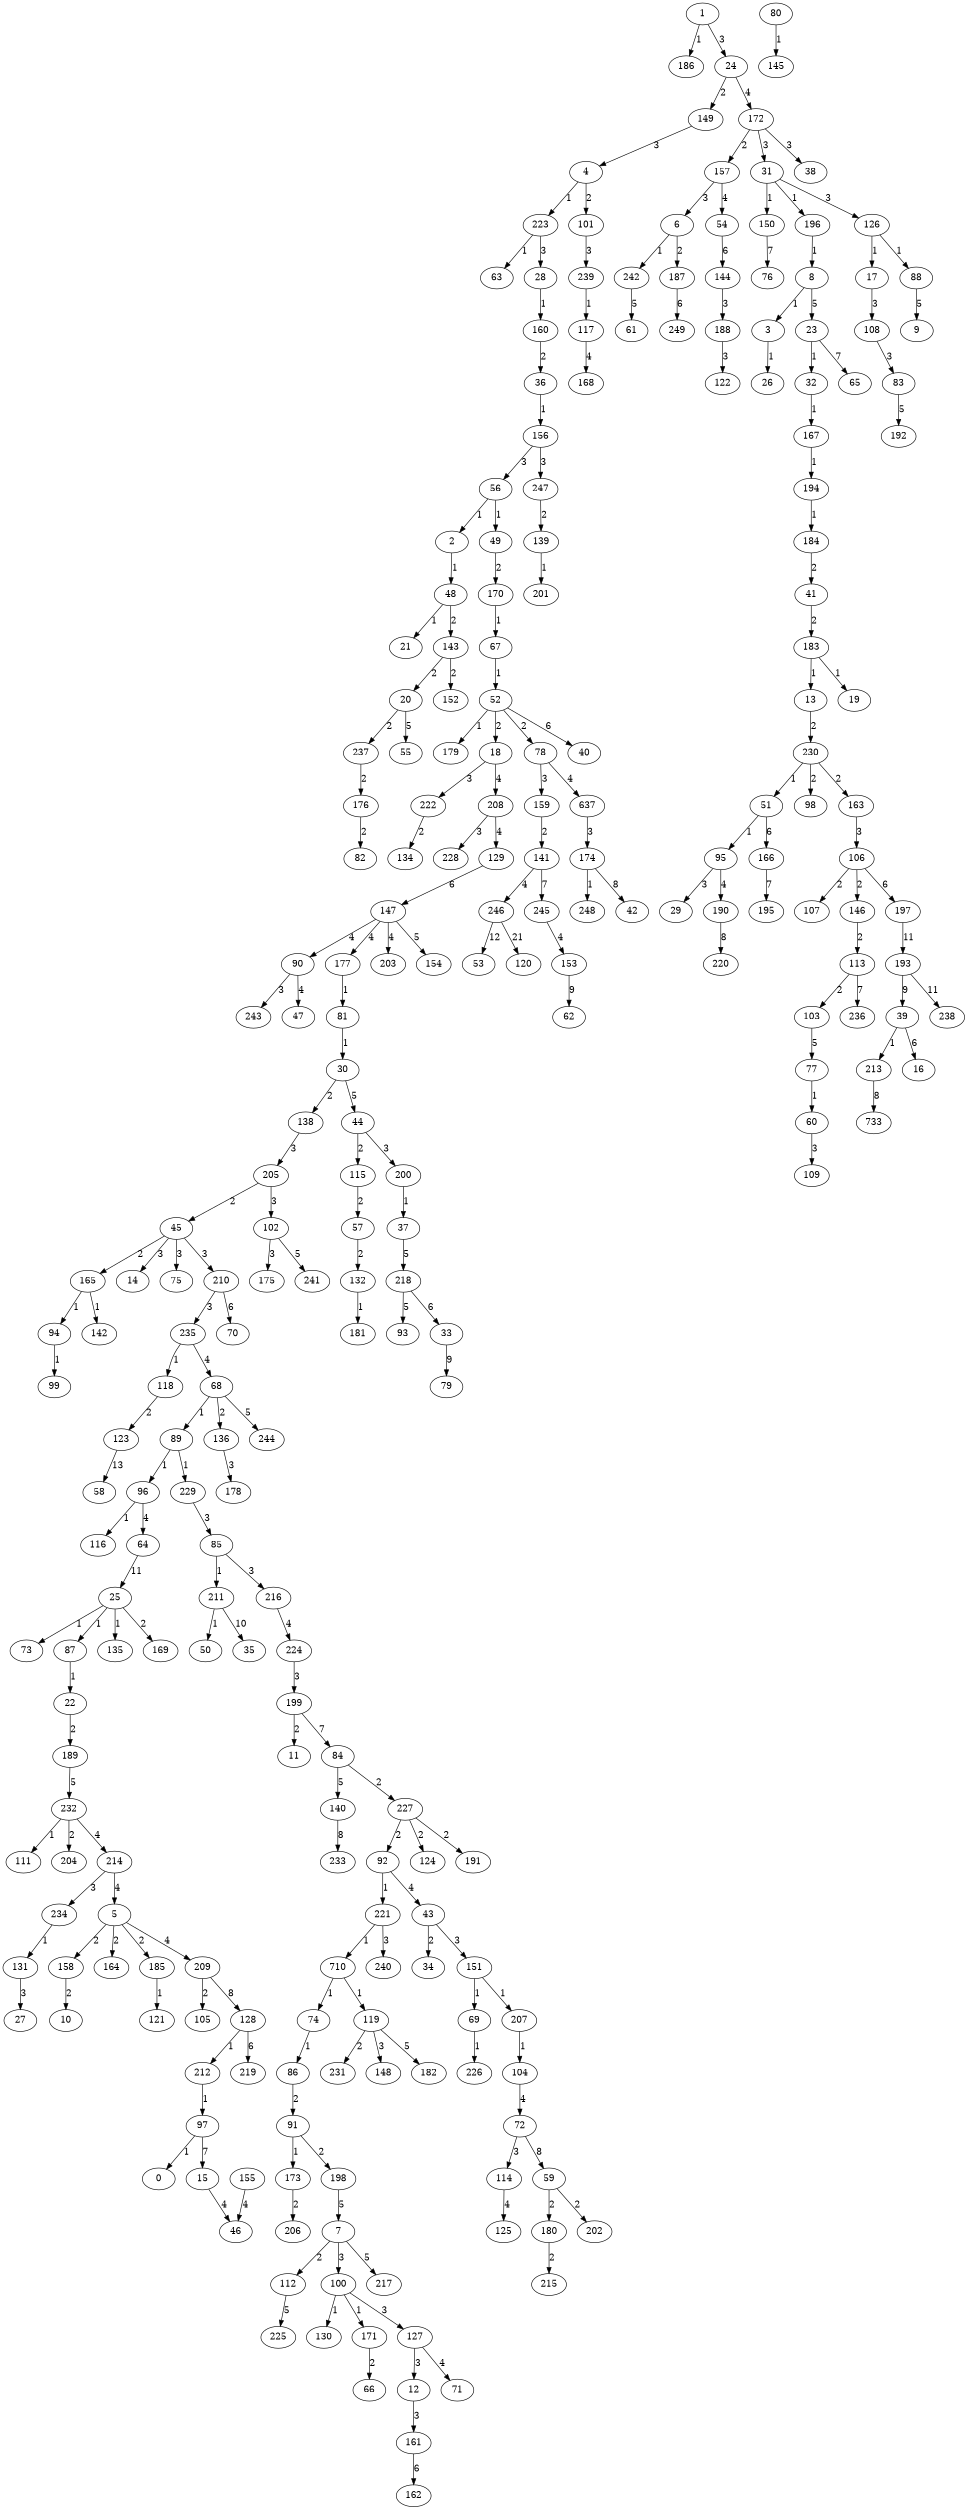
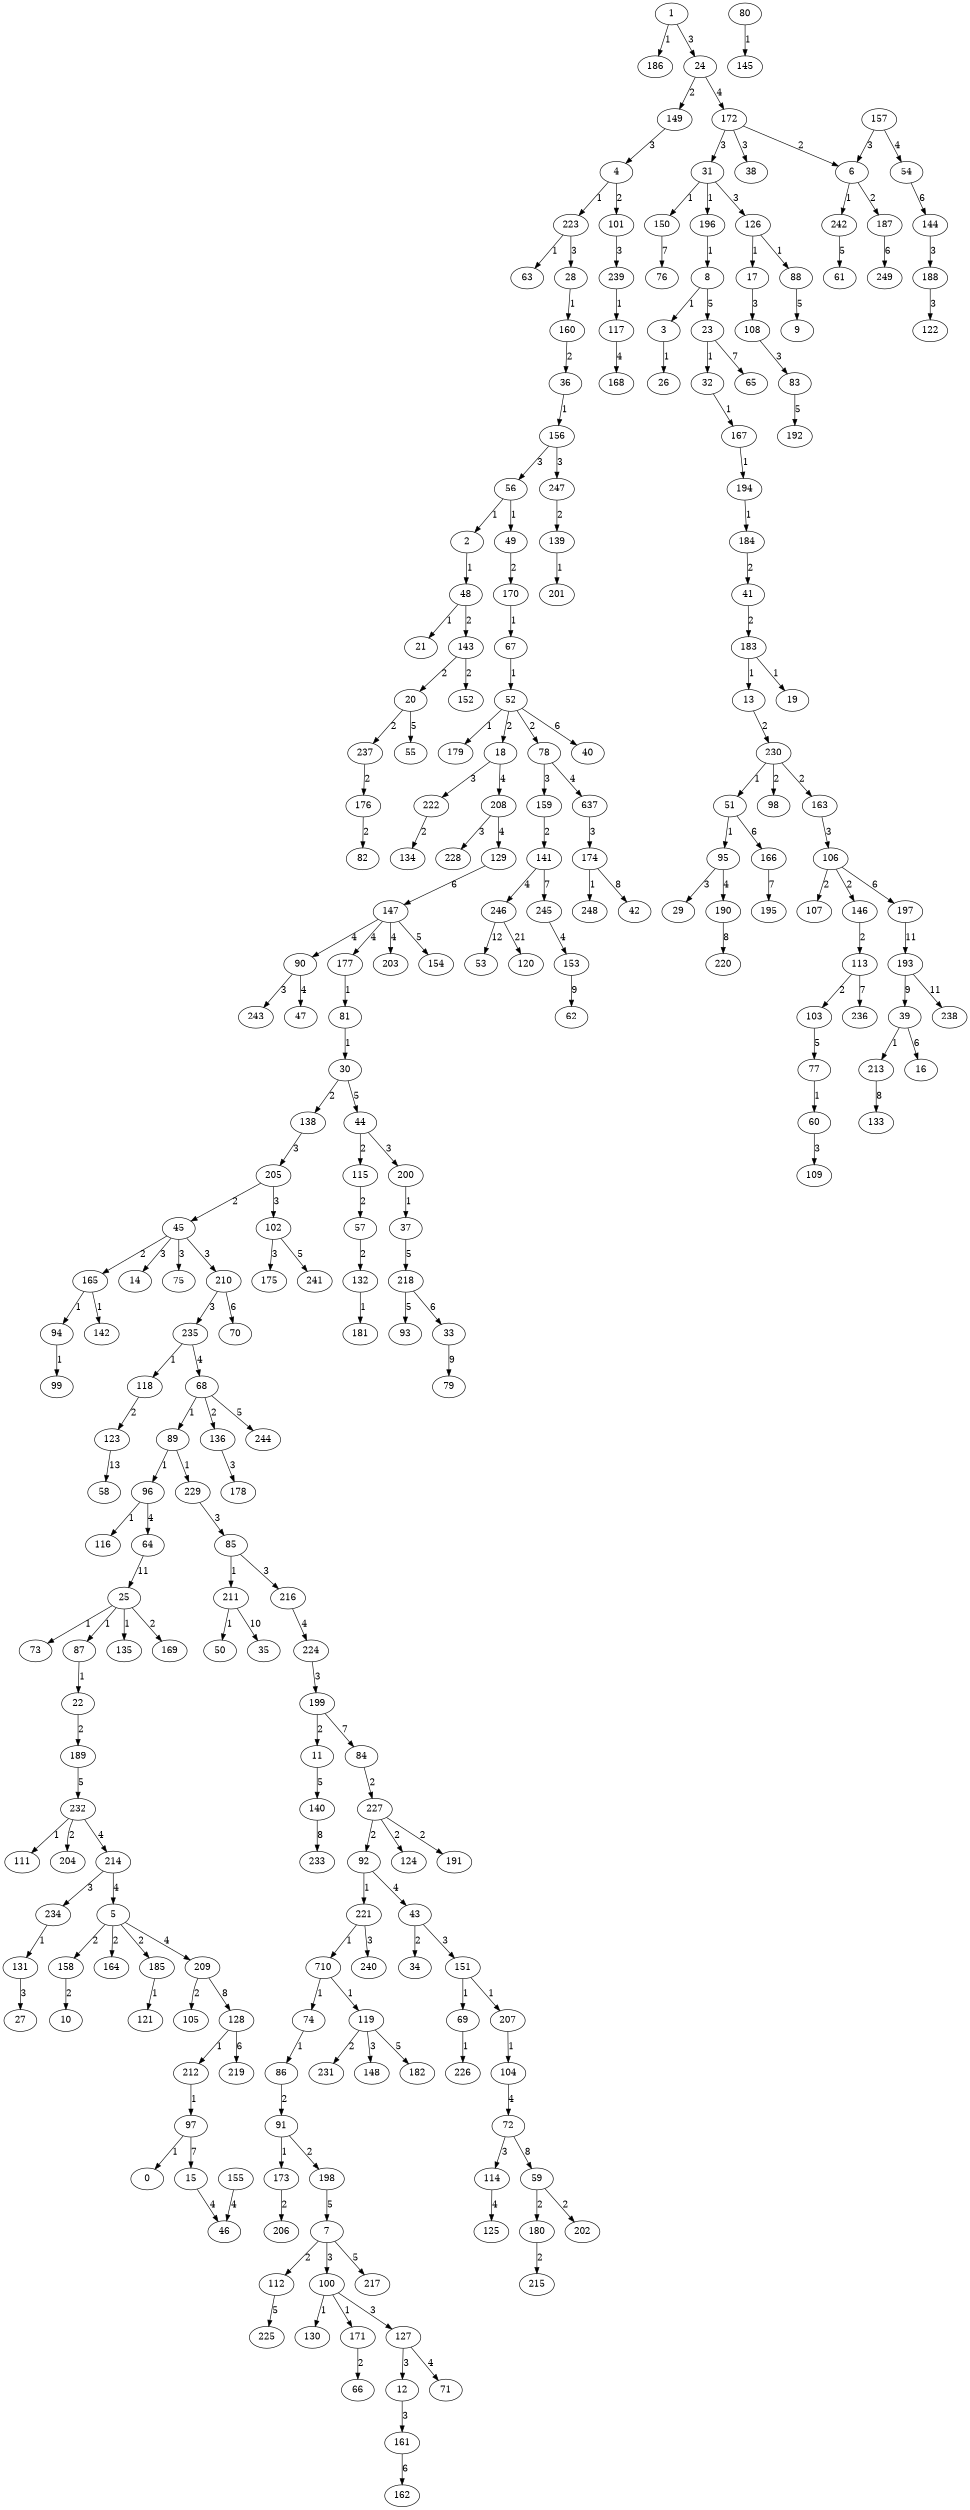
edge "172" -> "157": now "172" -> "6"
node "733": label "733" -> "133"
edge "84" -> "140": now "11" -> "140"
